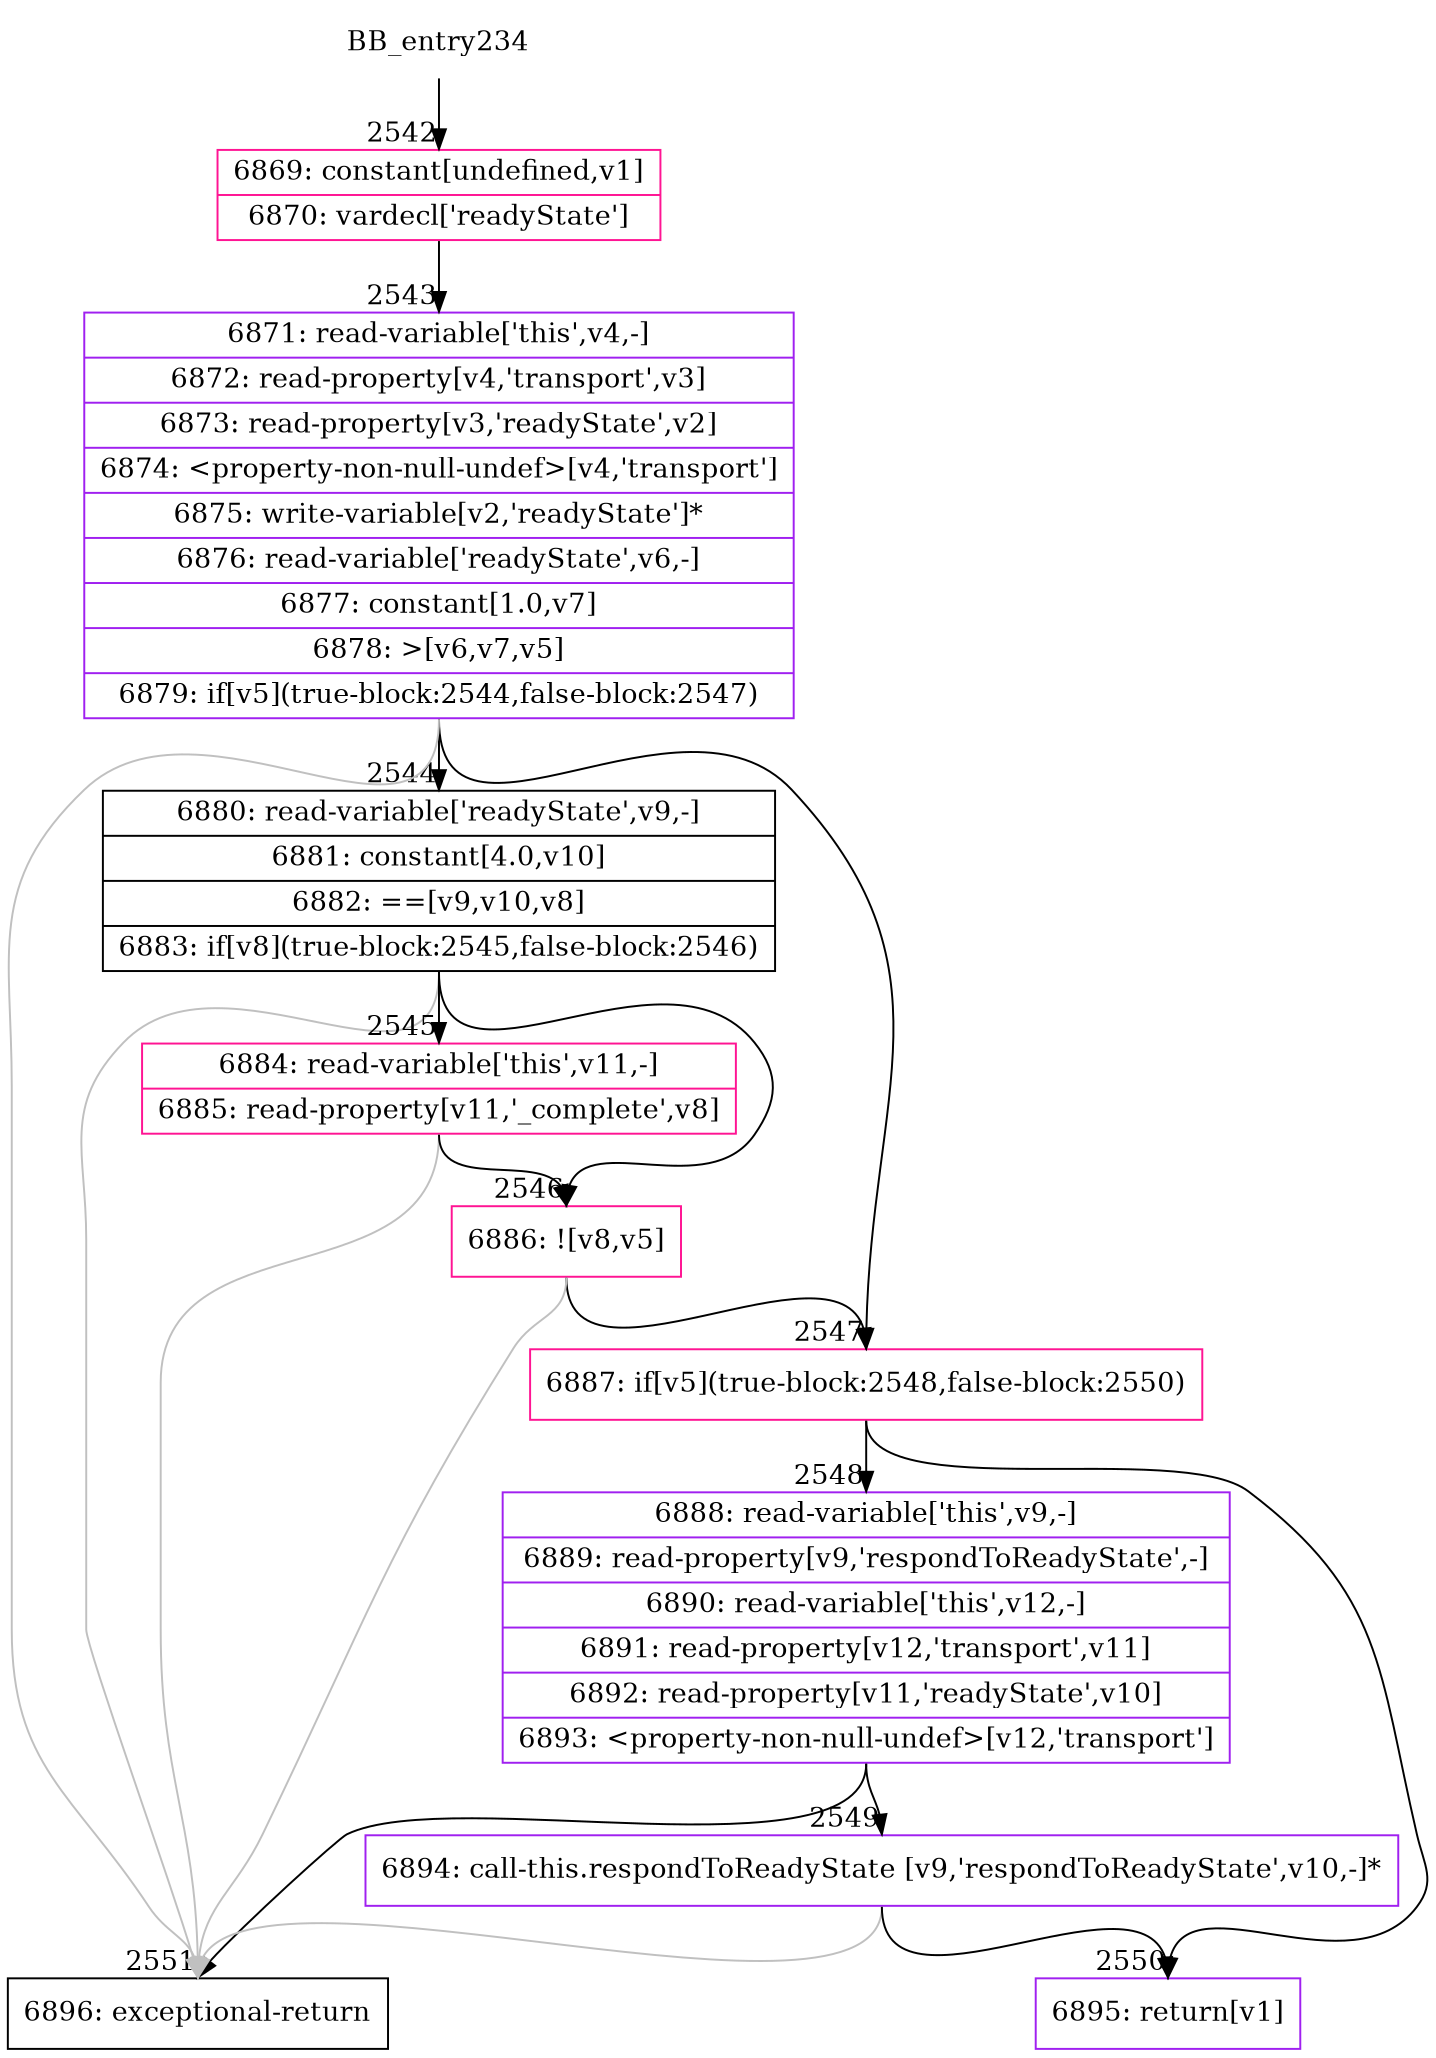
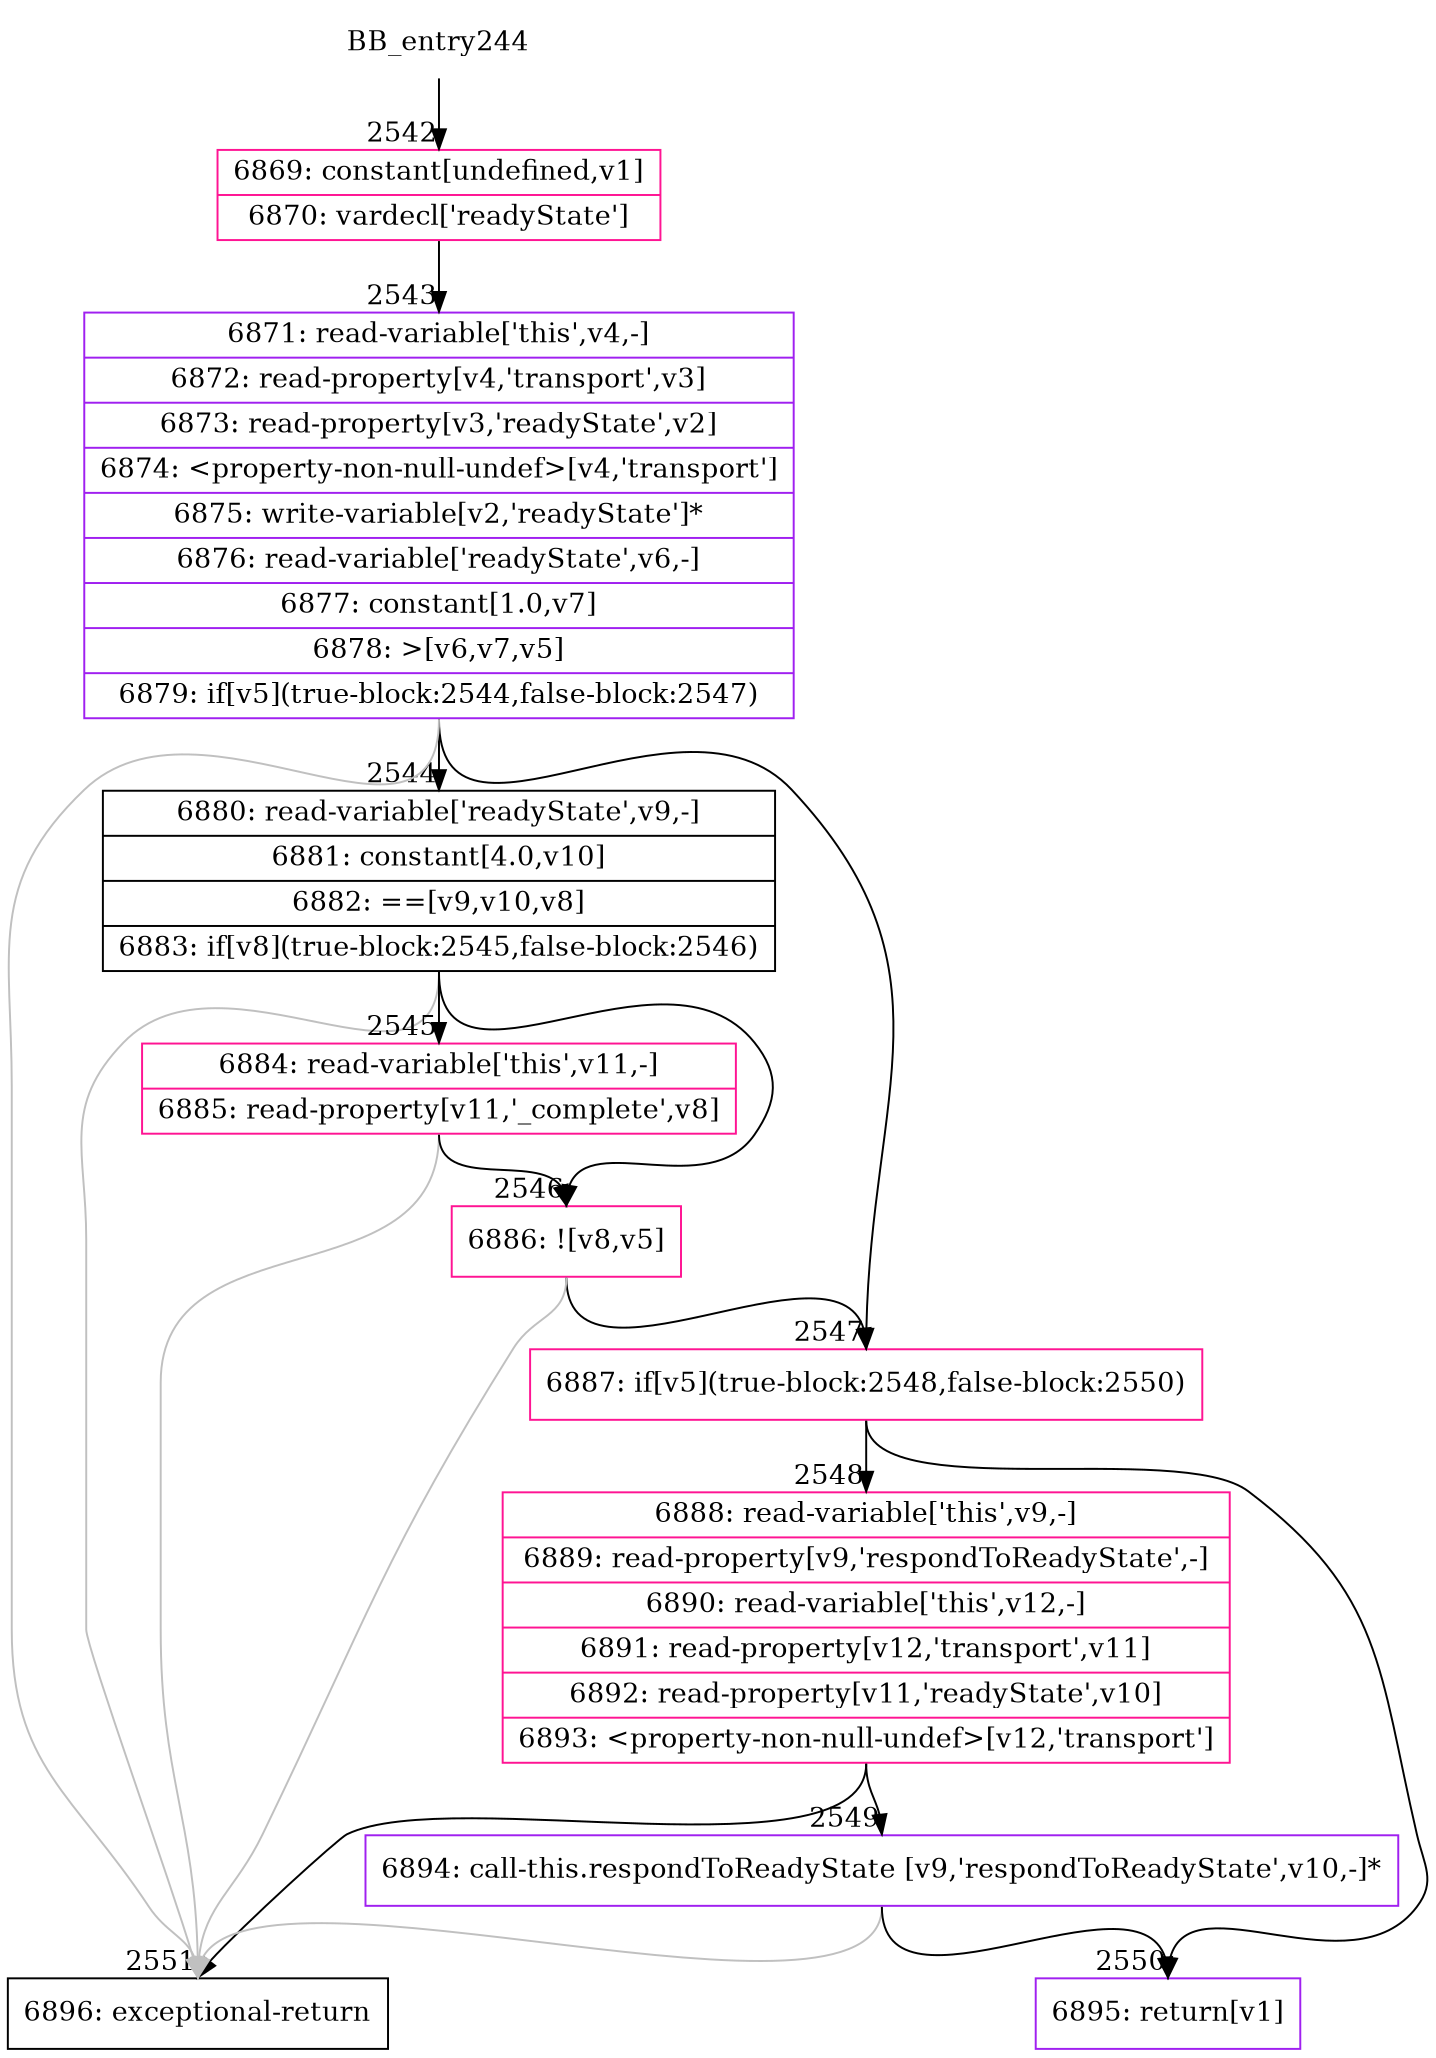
node "BB_entry234": label "BB_entry234" -> "BB_entry244"
node "6888: read-variable['this',v9,-]": color purple -> deeppink
